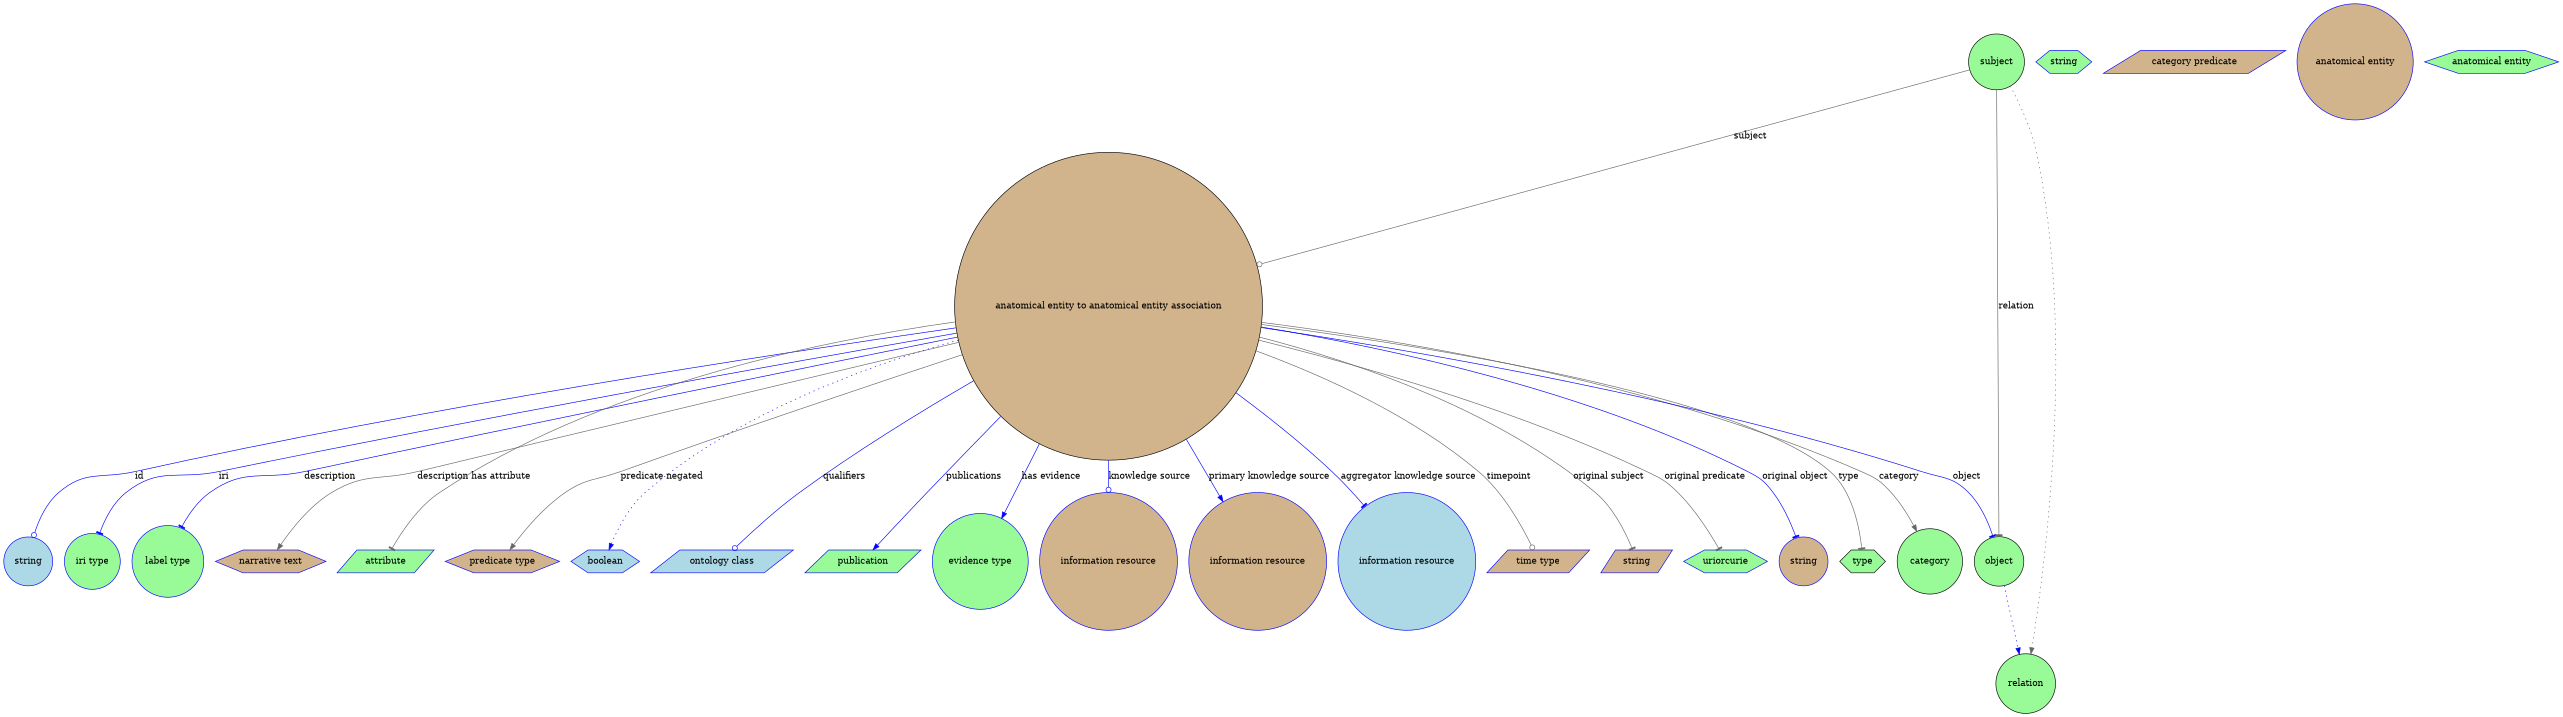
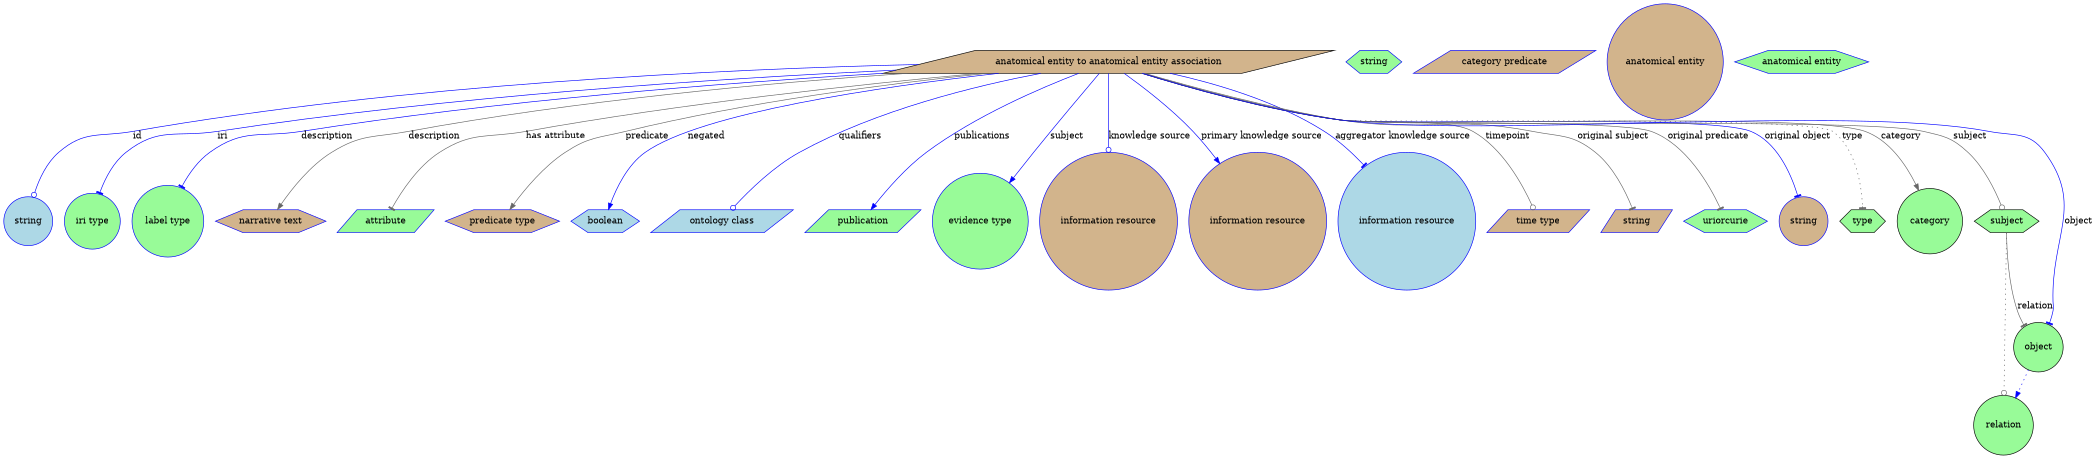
node "subject": shape circle -> hexagon
edge "subject" -> "anatomical entity to anatomical entity association": reversed
node "anatomical entity to anatomical entity association": shape circle -> parallelogram
edge "subject" -> "relation": arrowhead normal -> odot
edge "anatomical entity to anatomical entity association" -> "type": style solid -> dotted
edge "anatomical entity to anatomical entity association" -> "boolean": style dotted -> solid
edge "anatomical entity to anatomical entity association" -> "evidence type": label "has evidence" -> "subject"
